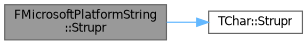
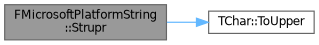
node "TChar::Strupr": label "TChar::Strupr" -> "TChar::ToUpper"
